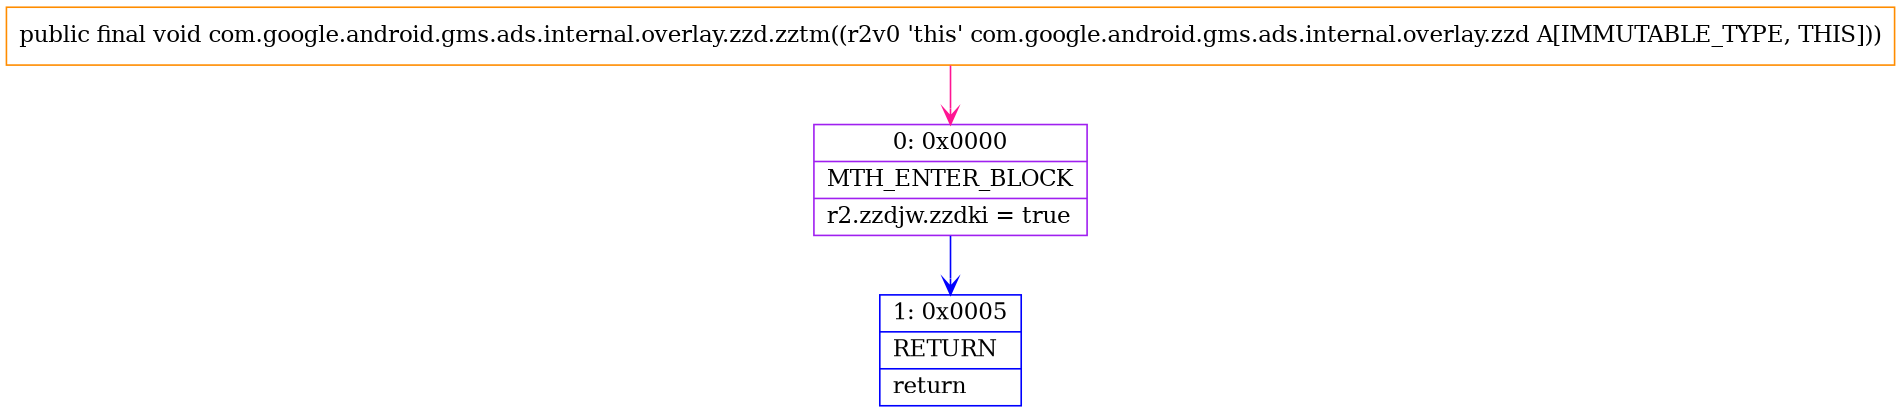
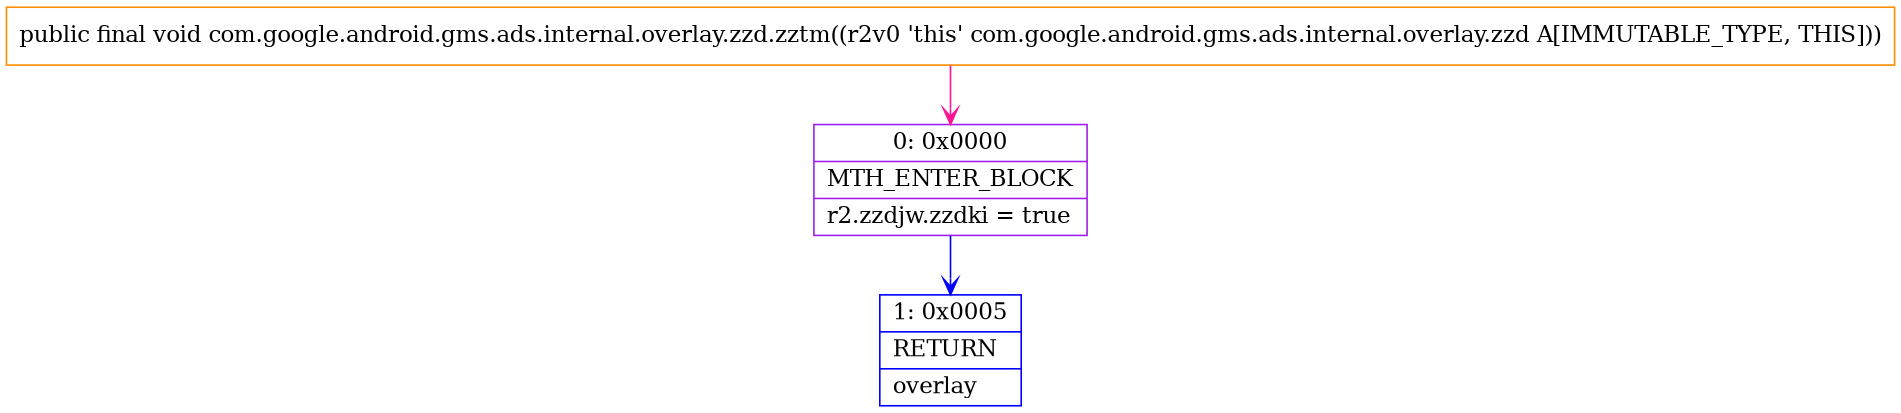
node "1: 0x0005": text "return" -> "overlay"
